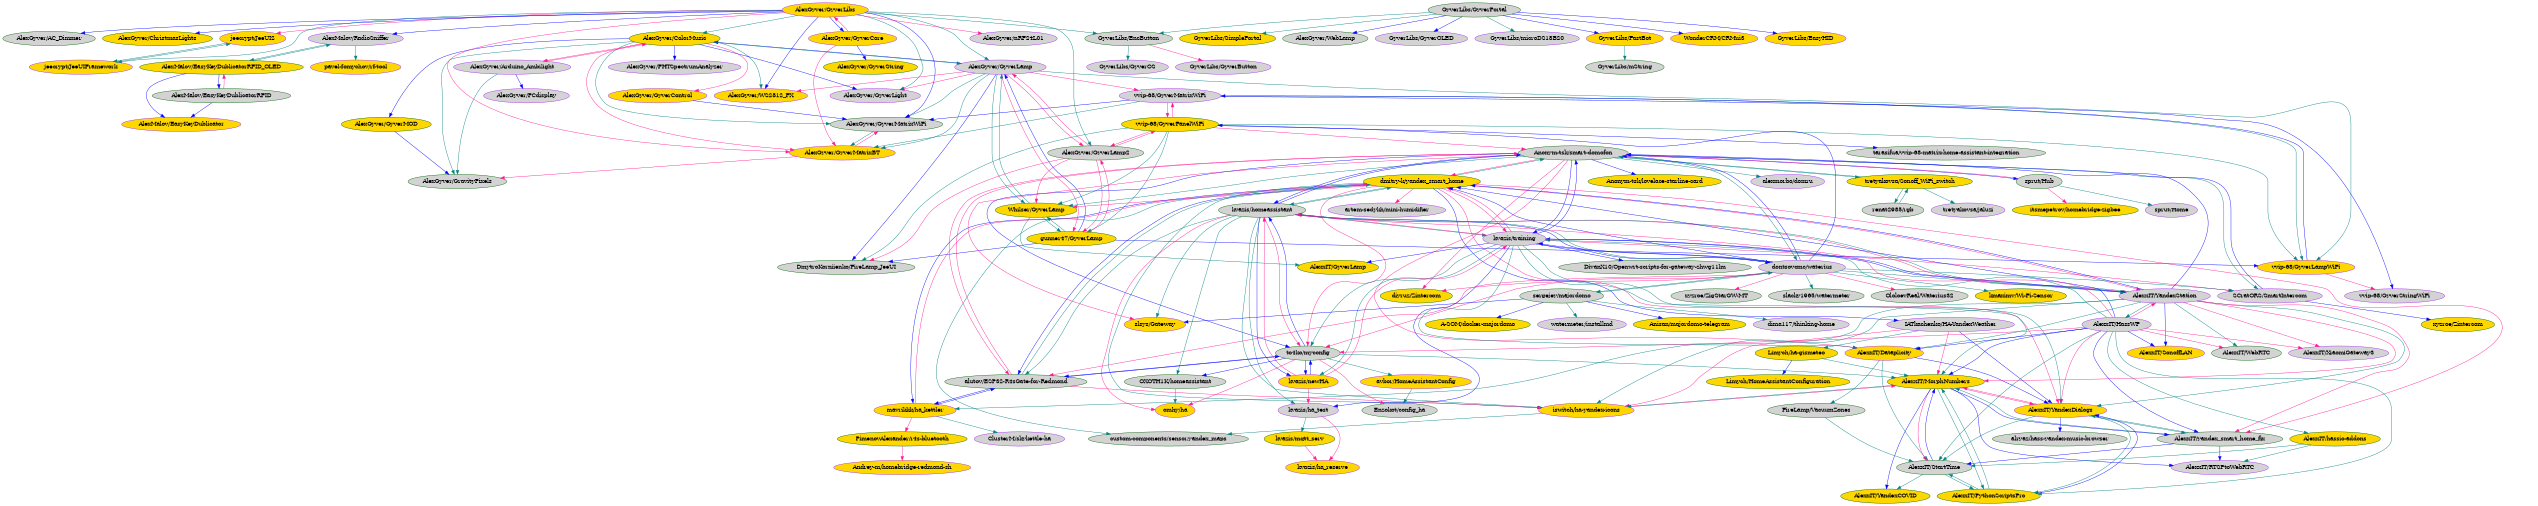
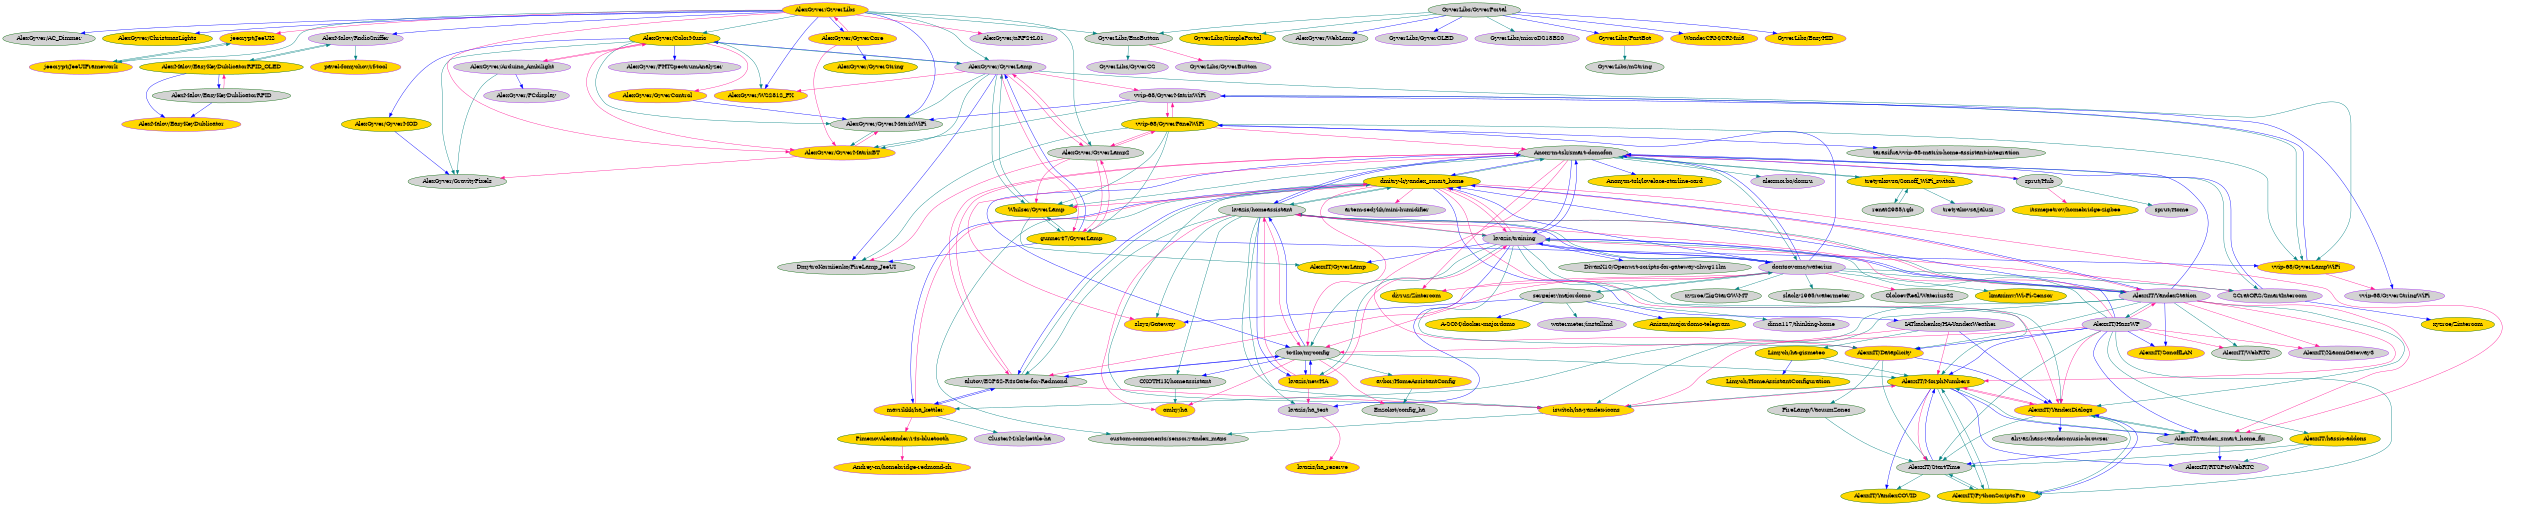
node "AlexGyver/GyverLight": removed
edge "Anonym-tsk/smart-domofon" -> "dmitry-k/yandex_smart_home": color deeppink -> blue
edge "dontsovcmc/waterius" -> "xyzroe/ZigStarGW-MT": color deeppink -> teal
node "kvazis/mqtt_serv": removed
